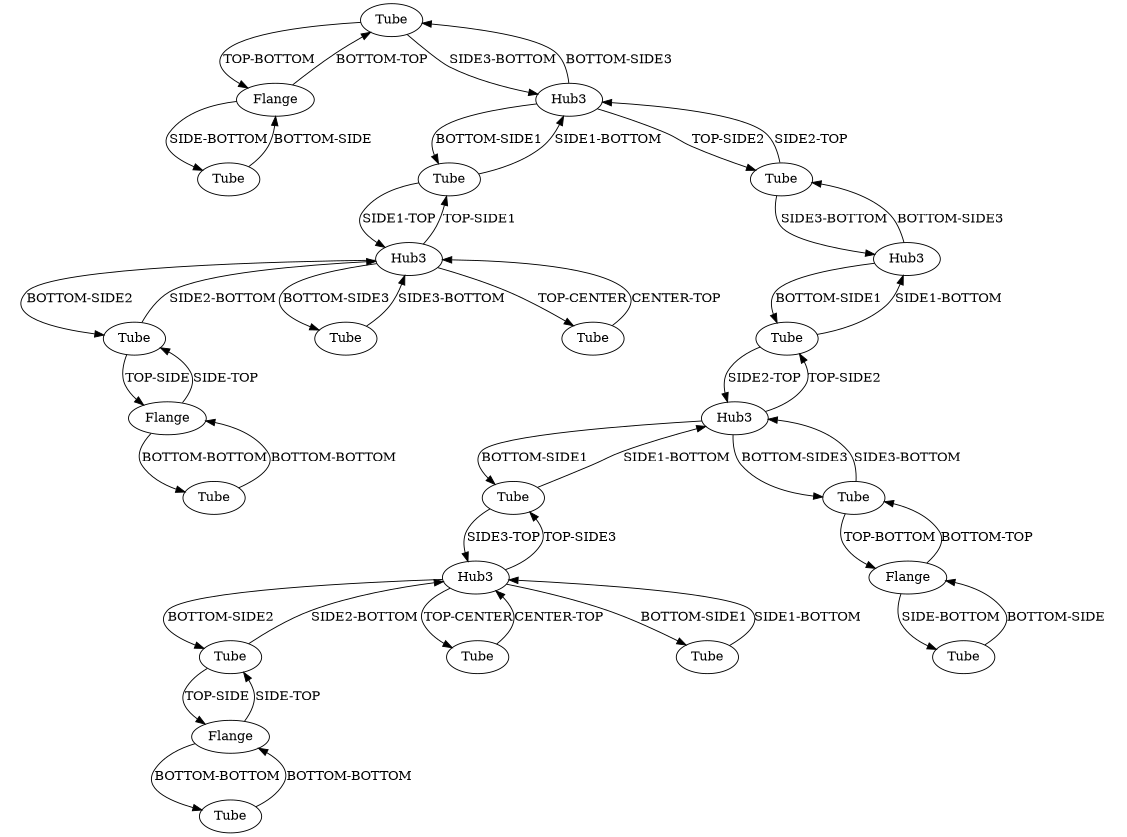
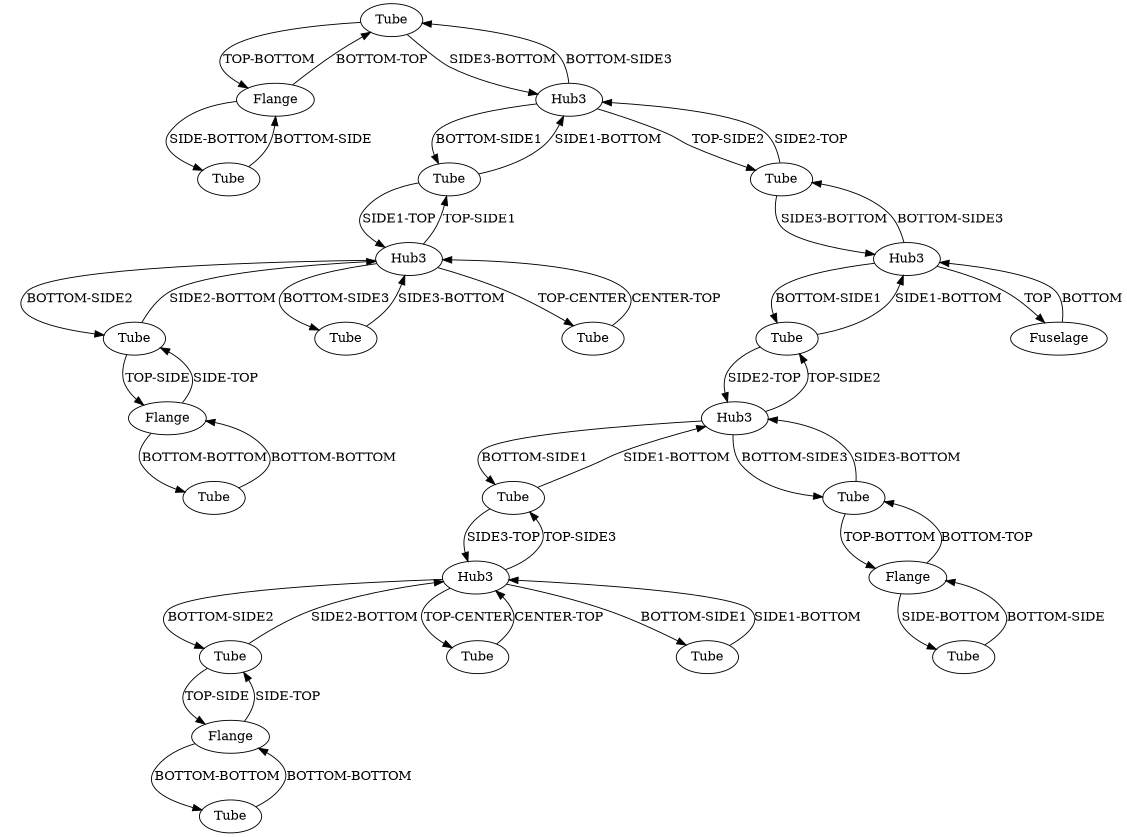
node "Fuselage": added
